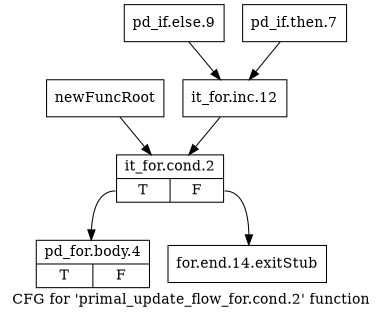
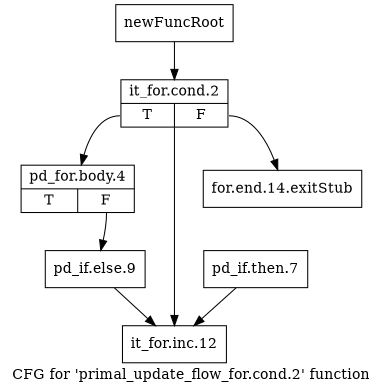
edge "it_for.inc.12" -> "it_for.cond.2": reversed
edge "pd_for.body.4" -> "pd_if.else.9": added
